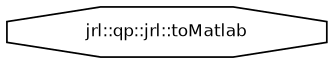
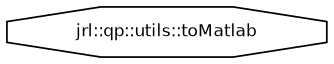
node "jrl::qp::jrl::toMatlab": label "jrl::qp::jrl::toMatlab" -> "jrl::qp::utils::toMatlab"
